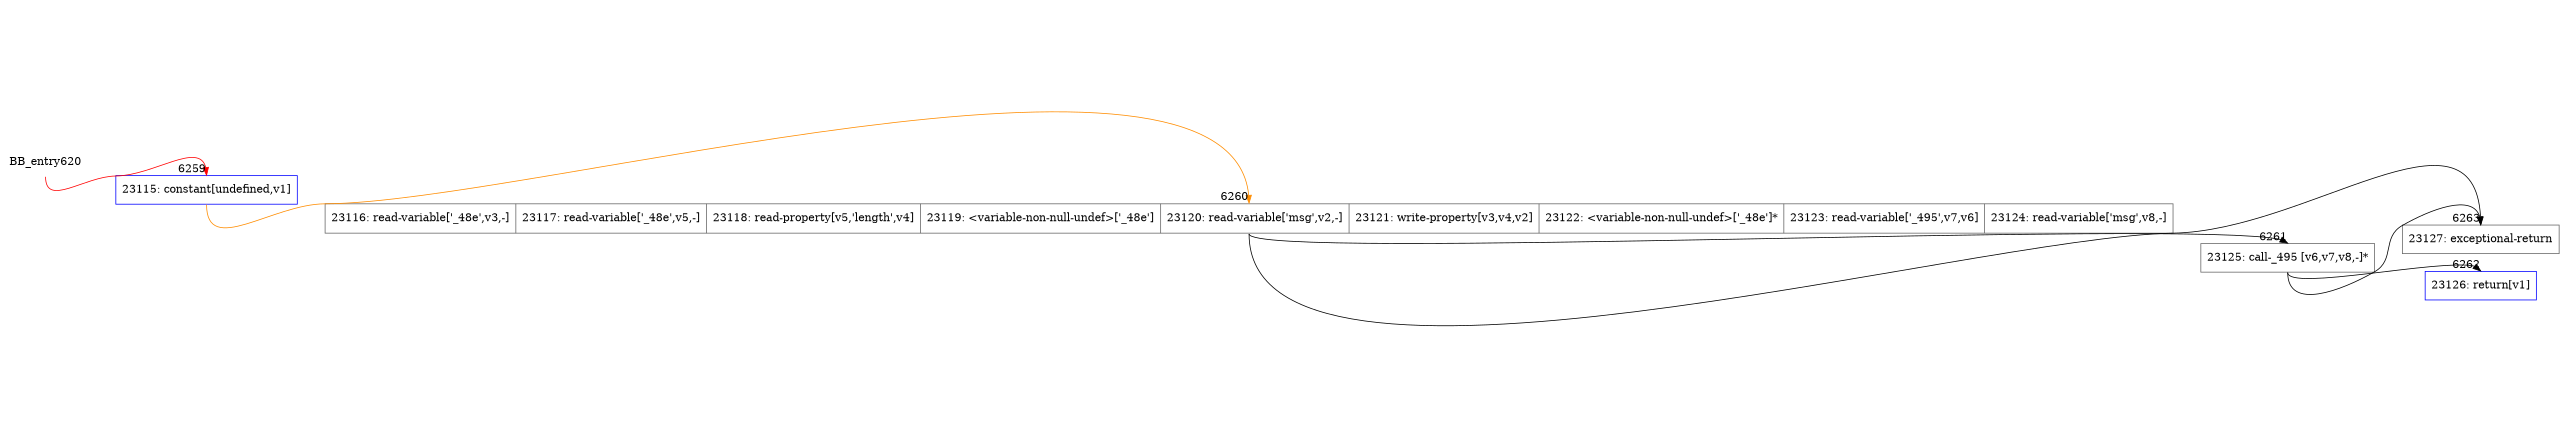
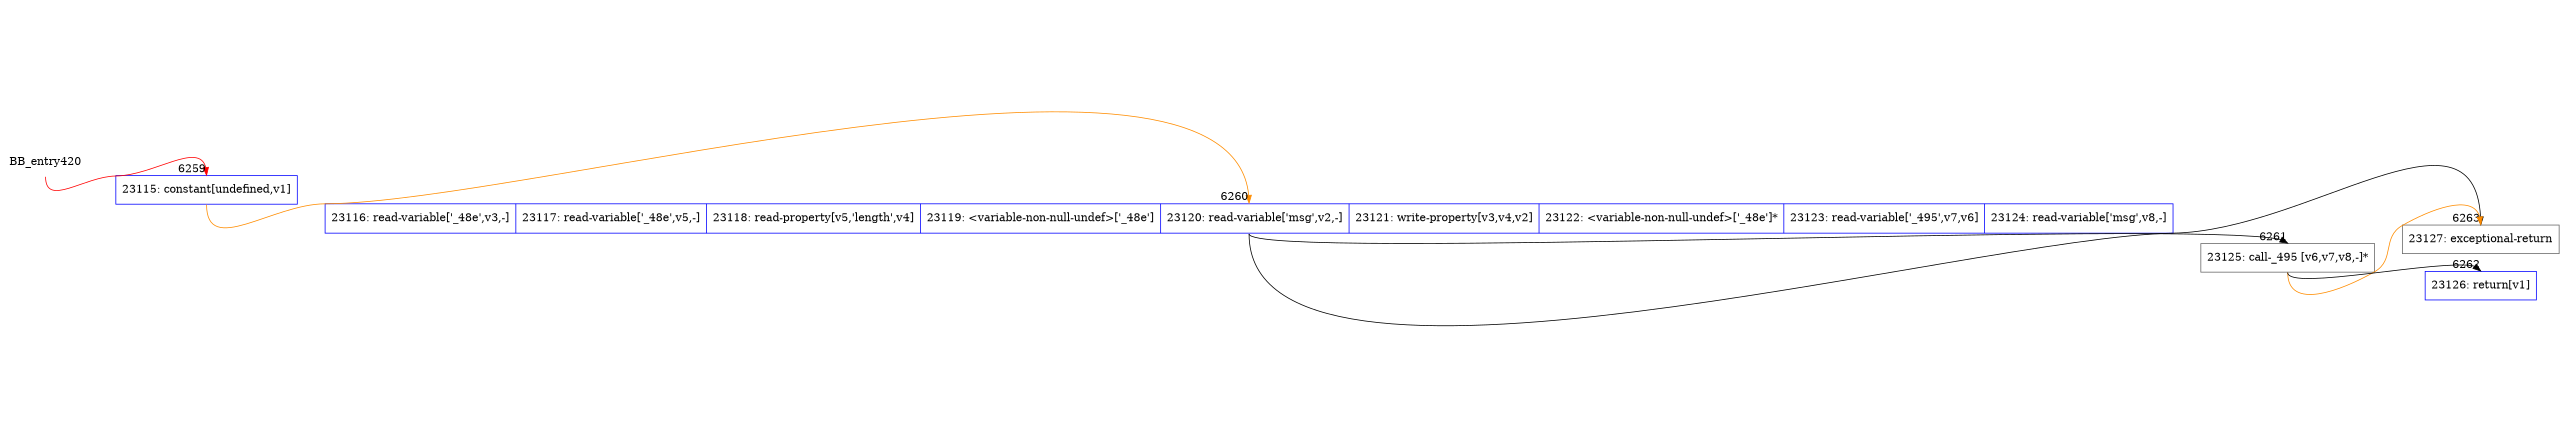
node "BB_entry620": label "BB_entry620" -> "BB_entry420"
node "23116: read-variable['_48e',v3,-]": color gray40 -> blue
edge "23125: call-_495 [v6,v7,v8,-]*" -> "23127: exceptional-return": color black -> darkorange
